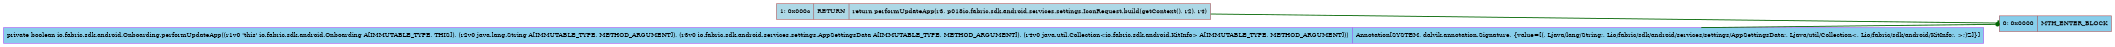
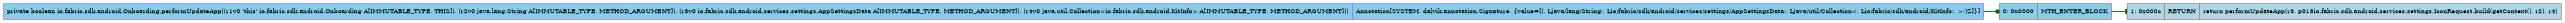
edge "1: 0x000c" -> "0: 0x0000": reversed
